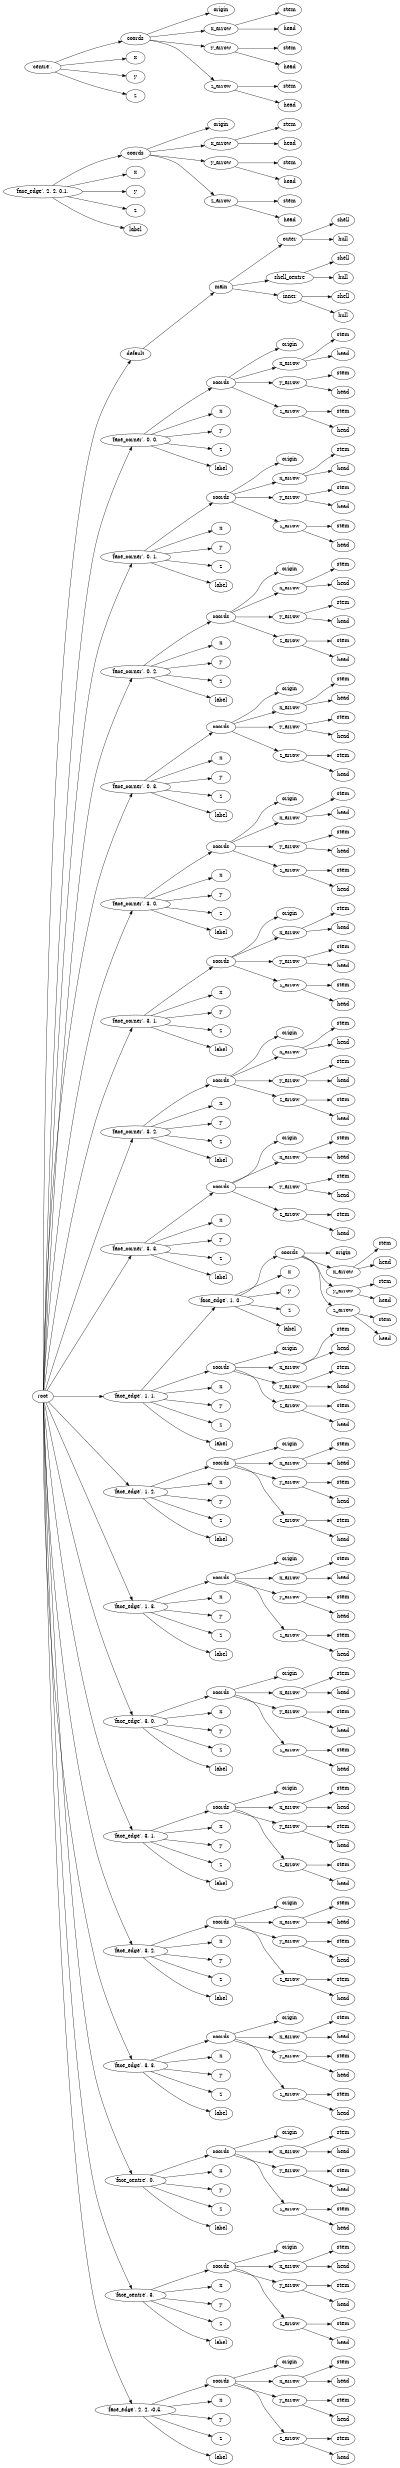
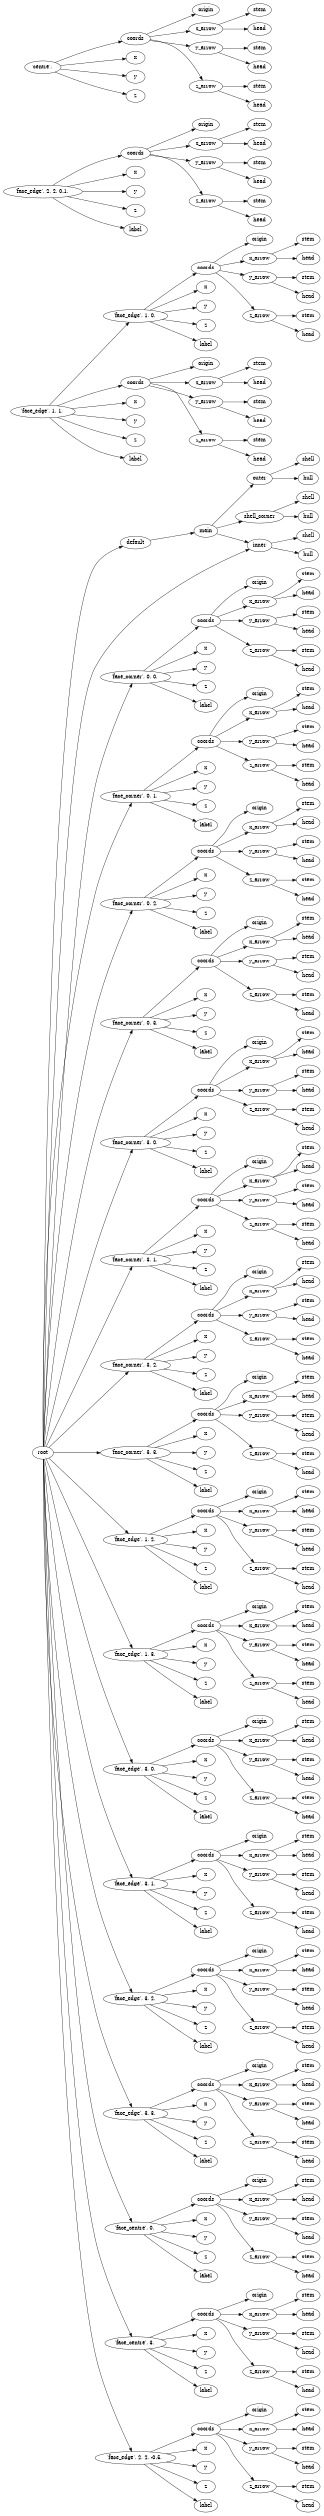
node "shell_centre": label "shell_centre" -> "shell_corner"
edge "root" -> "'face_edge', 1, 1,": now "root" -> "inner"
